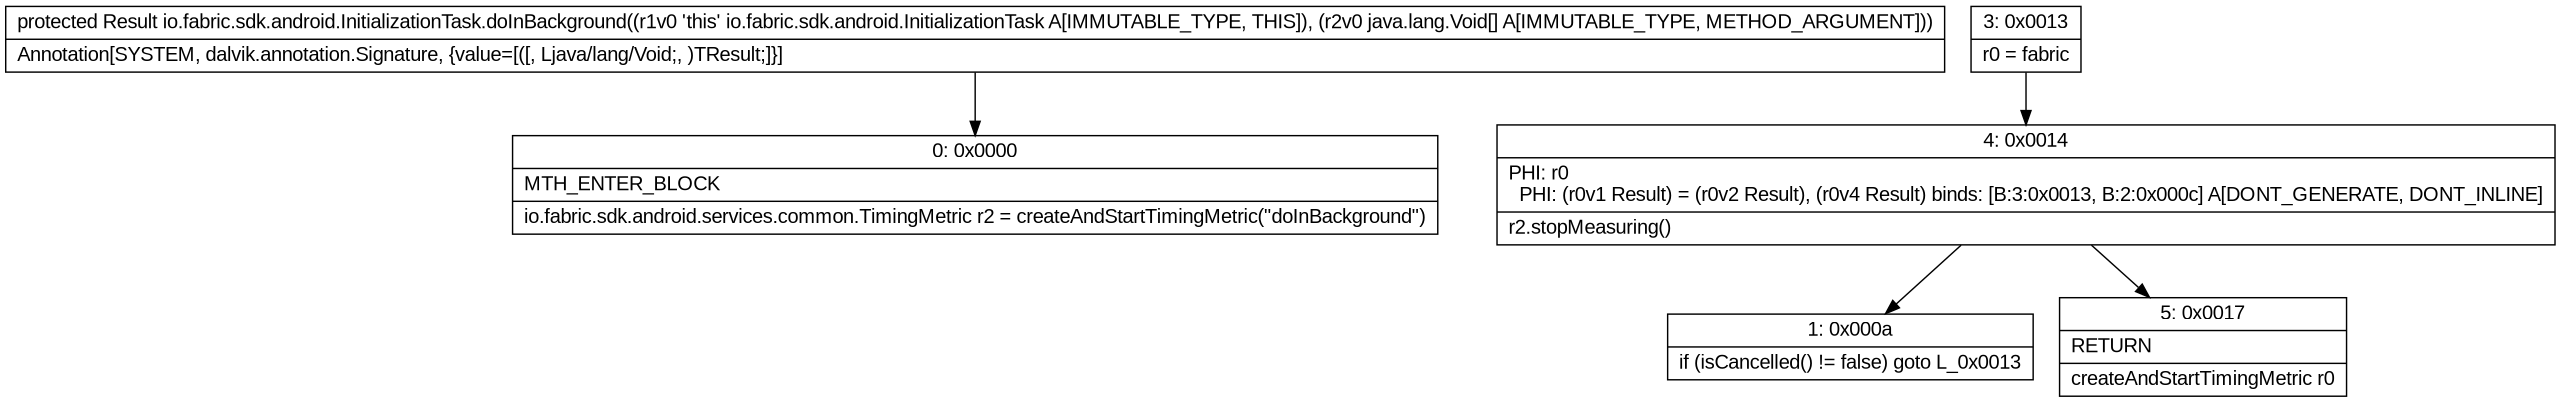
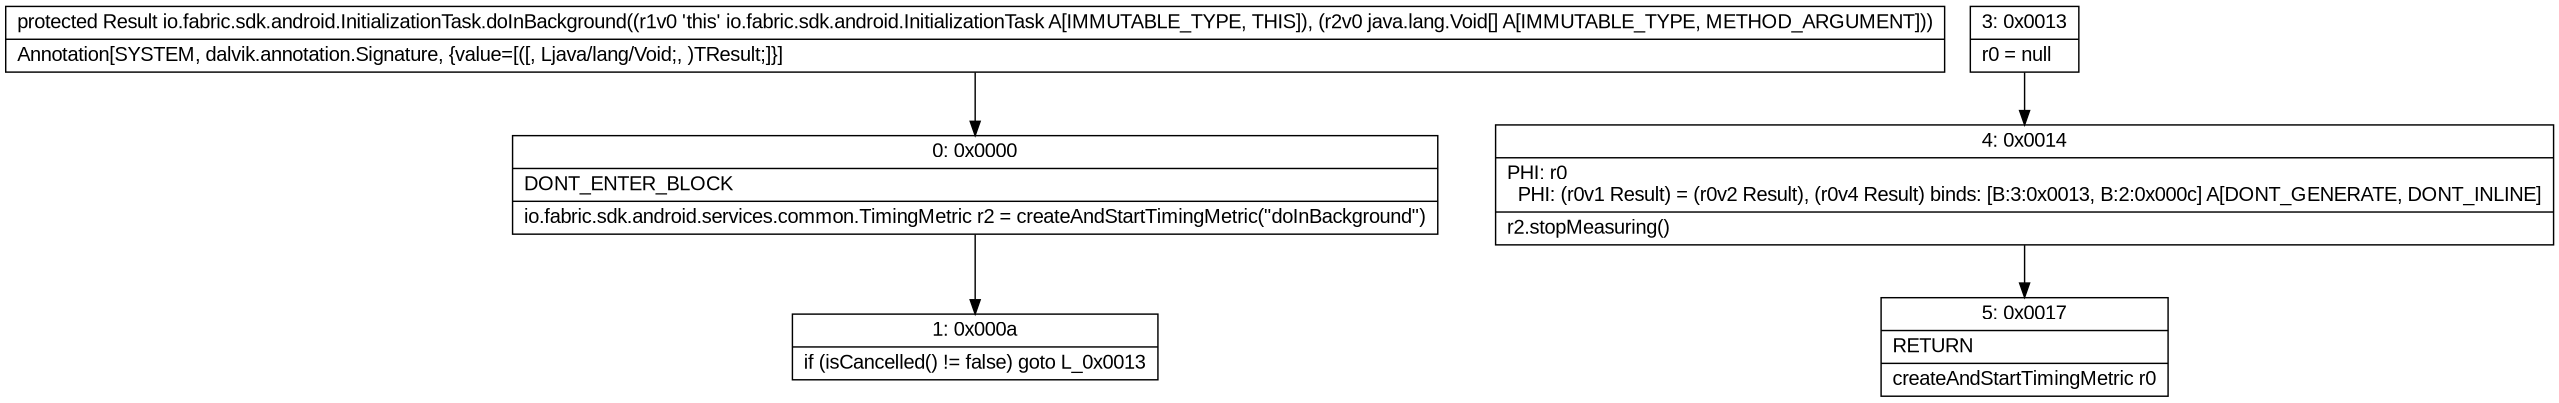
node "3: 0x0013": text "r0 = fabric" -> "r0 = null"
node "0: 0x0000": text "MTH_ENTER_BLOCK" -> "DONT_ENTER_BLOCK"
edge "4: 0x0014" -> "1: 0x000a": now "0: 0x0000" -> "1: 0x000a"
